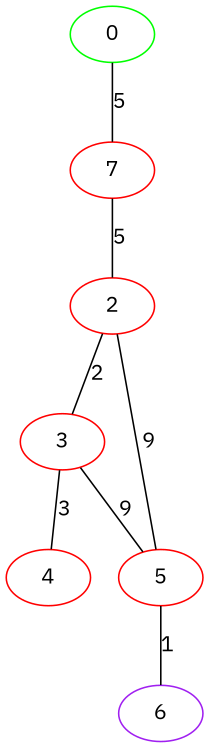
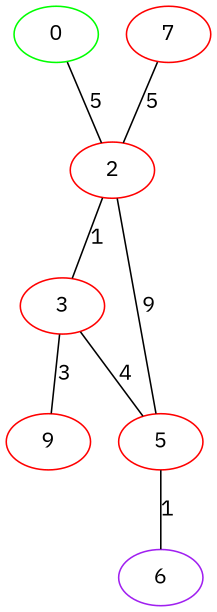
edge "0" -- "7": now "0" -- "2"
edge "2" -- "3": label "2" -> "1"
edge "3" -- "5": label "9" -> "4"
node "4": label "4" -> "9"
